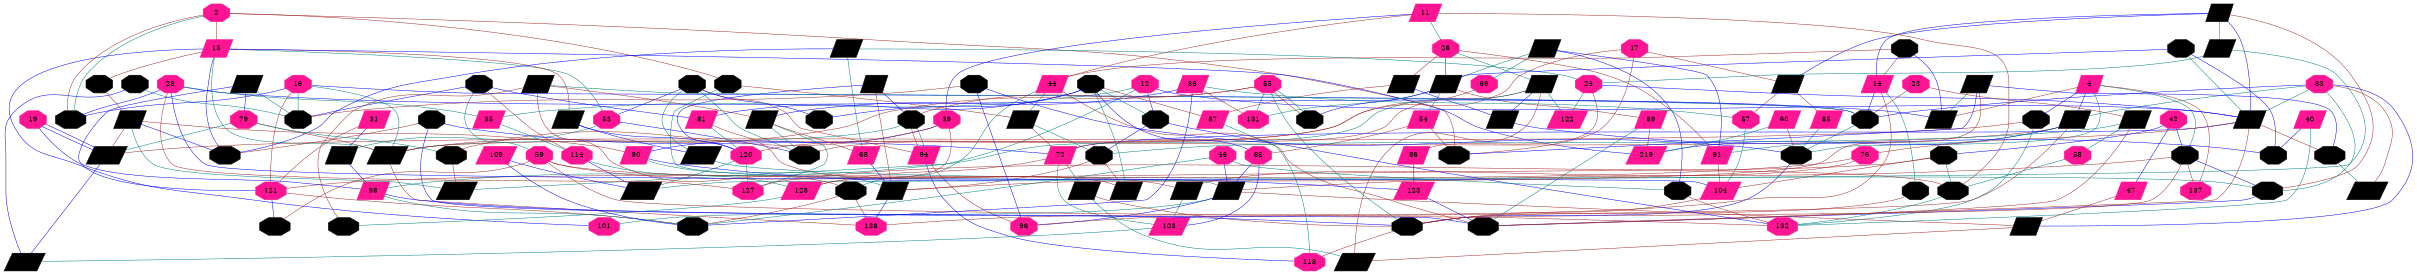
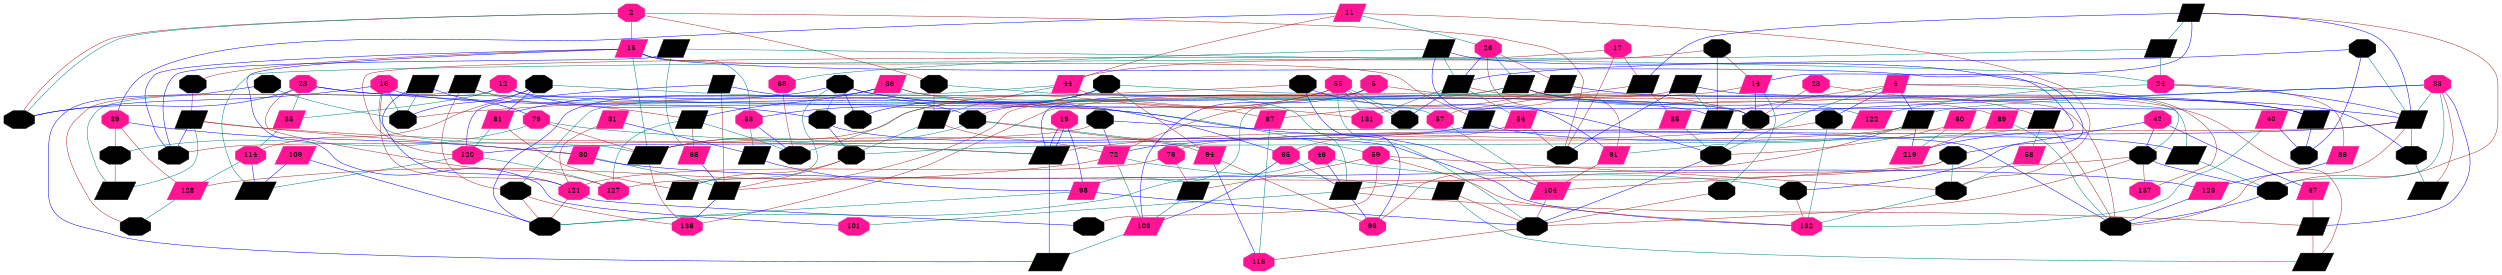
node "5": added
node "58": shape octagon -> parallelogram
